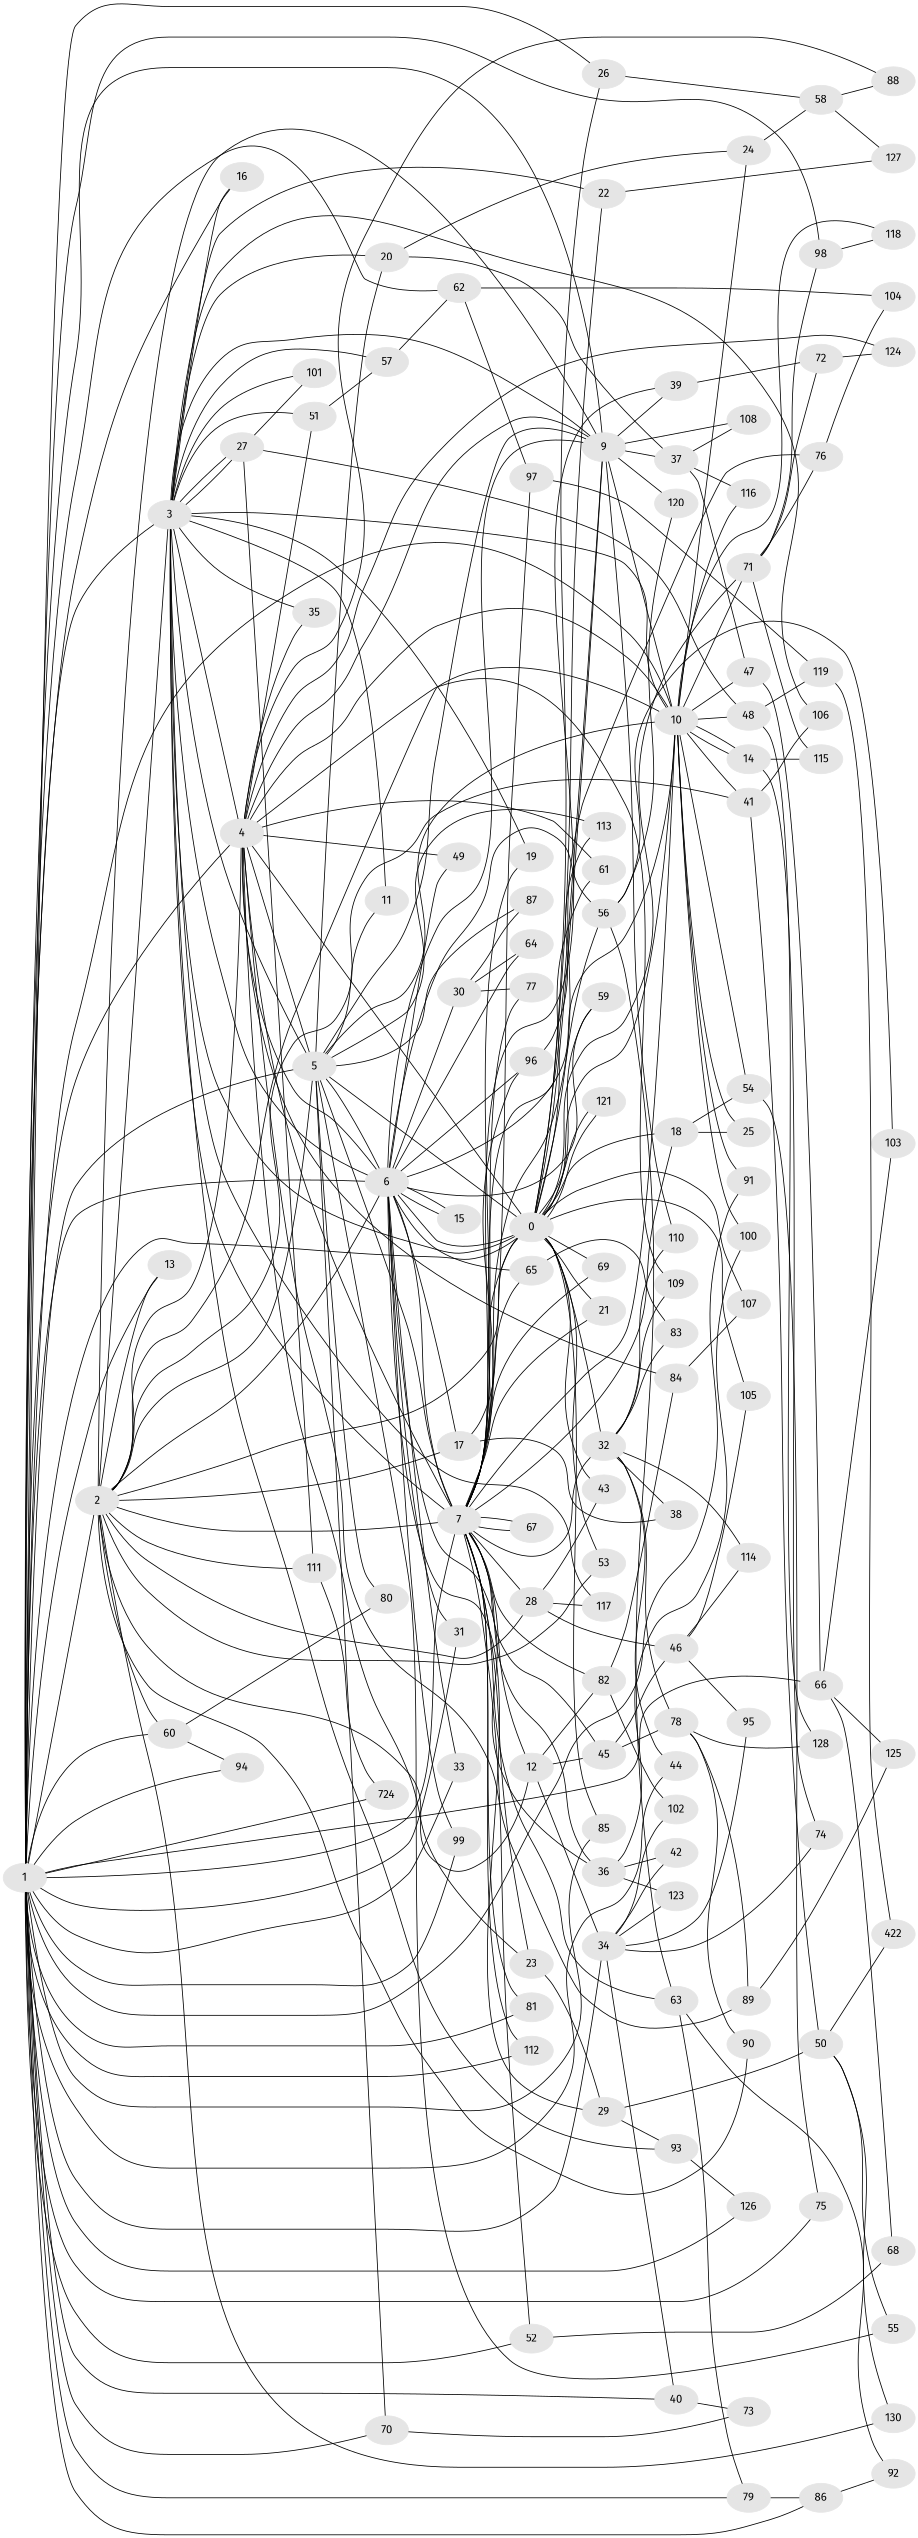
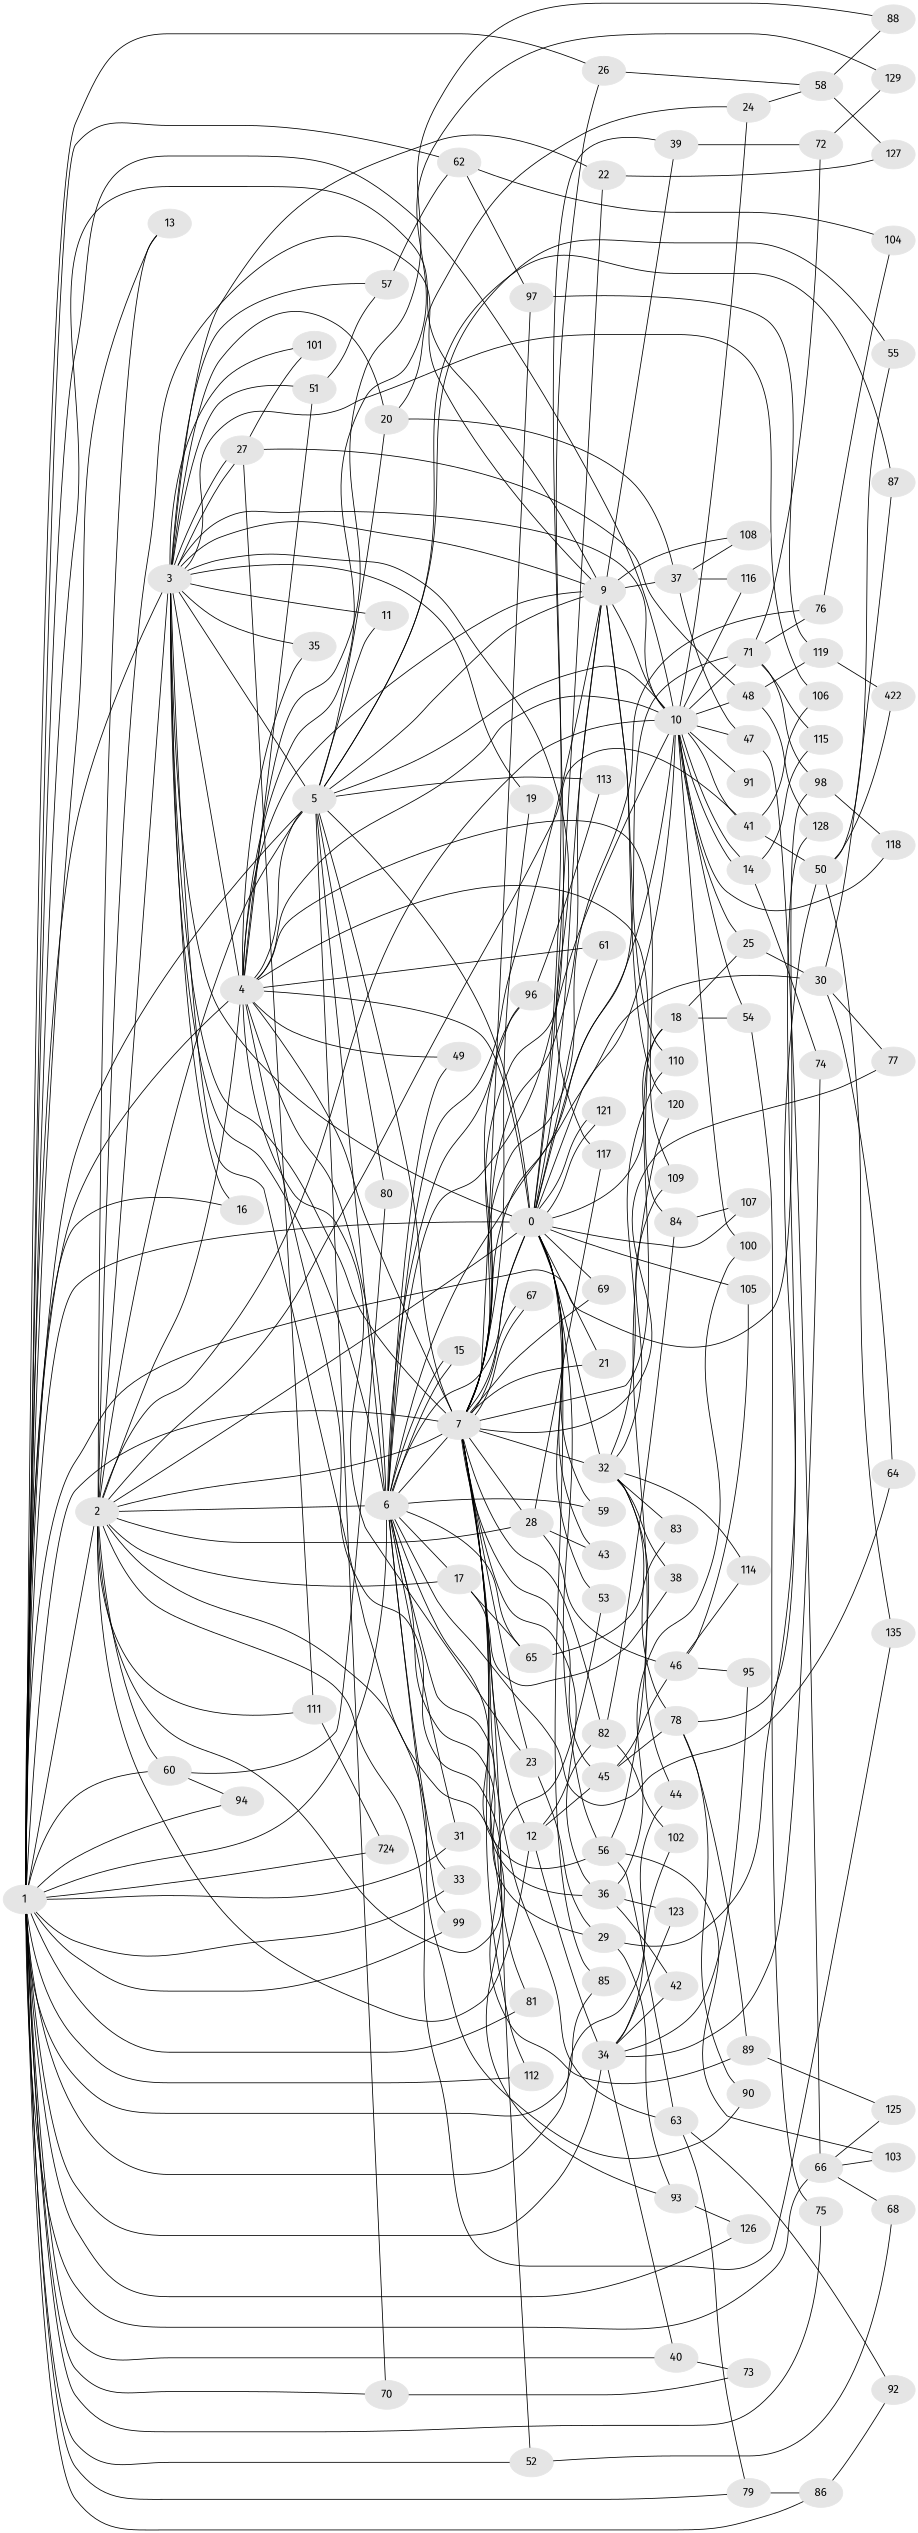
node "124": label "124" -> "129"
edge "25" -- "30": added
edge "91" -- "1": removed
node "130": label "130" -> "135"
